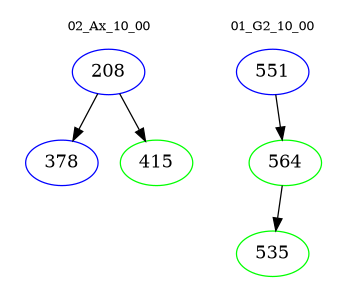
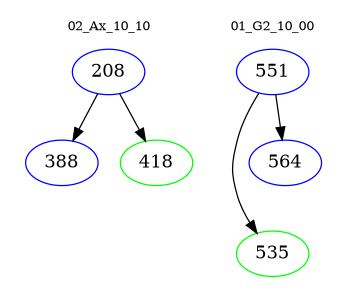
cluster "02_Ax_10_00": label "02_Ax_10_00" -> "02_Ax_10_10"
node "378": label "378" -> "388"
node "415": label "415" -> "418"
node "564": color green -> blue
edge "564" -> "535": now "551" -> "535"
